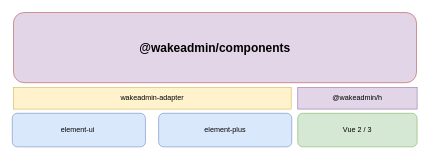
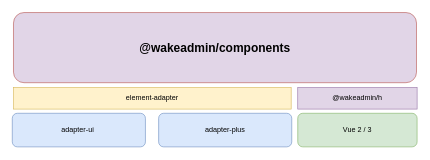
node "wakeadmin-adapter": label "wakeadmin-adapter" -> "element-adapter"
node "element-ui": label "element-ui" -> "adapter-ui"
node "element-plus": label "element-plus" -> "adapter-plus"
